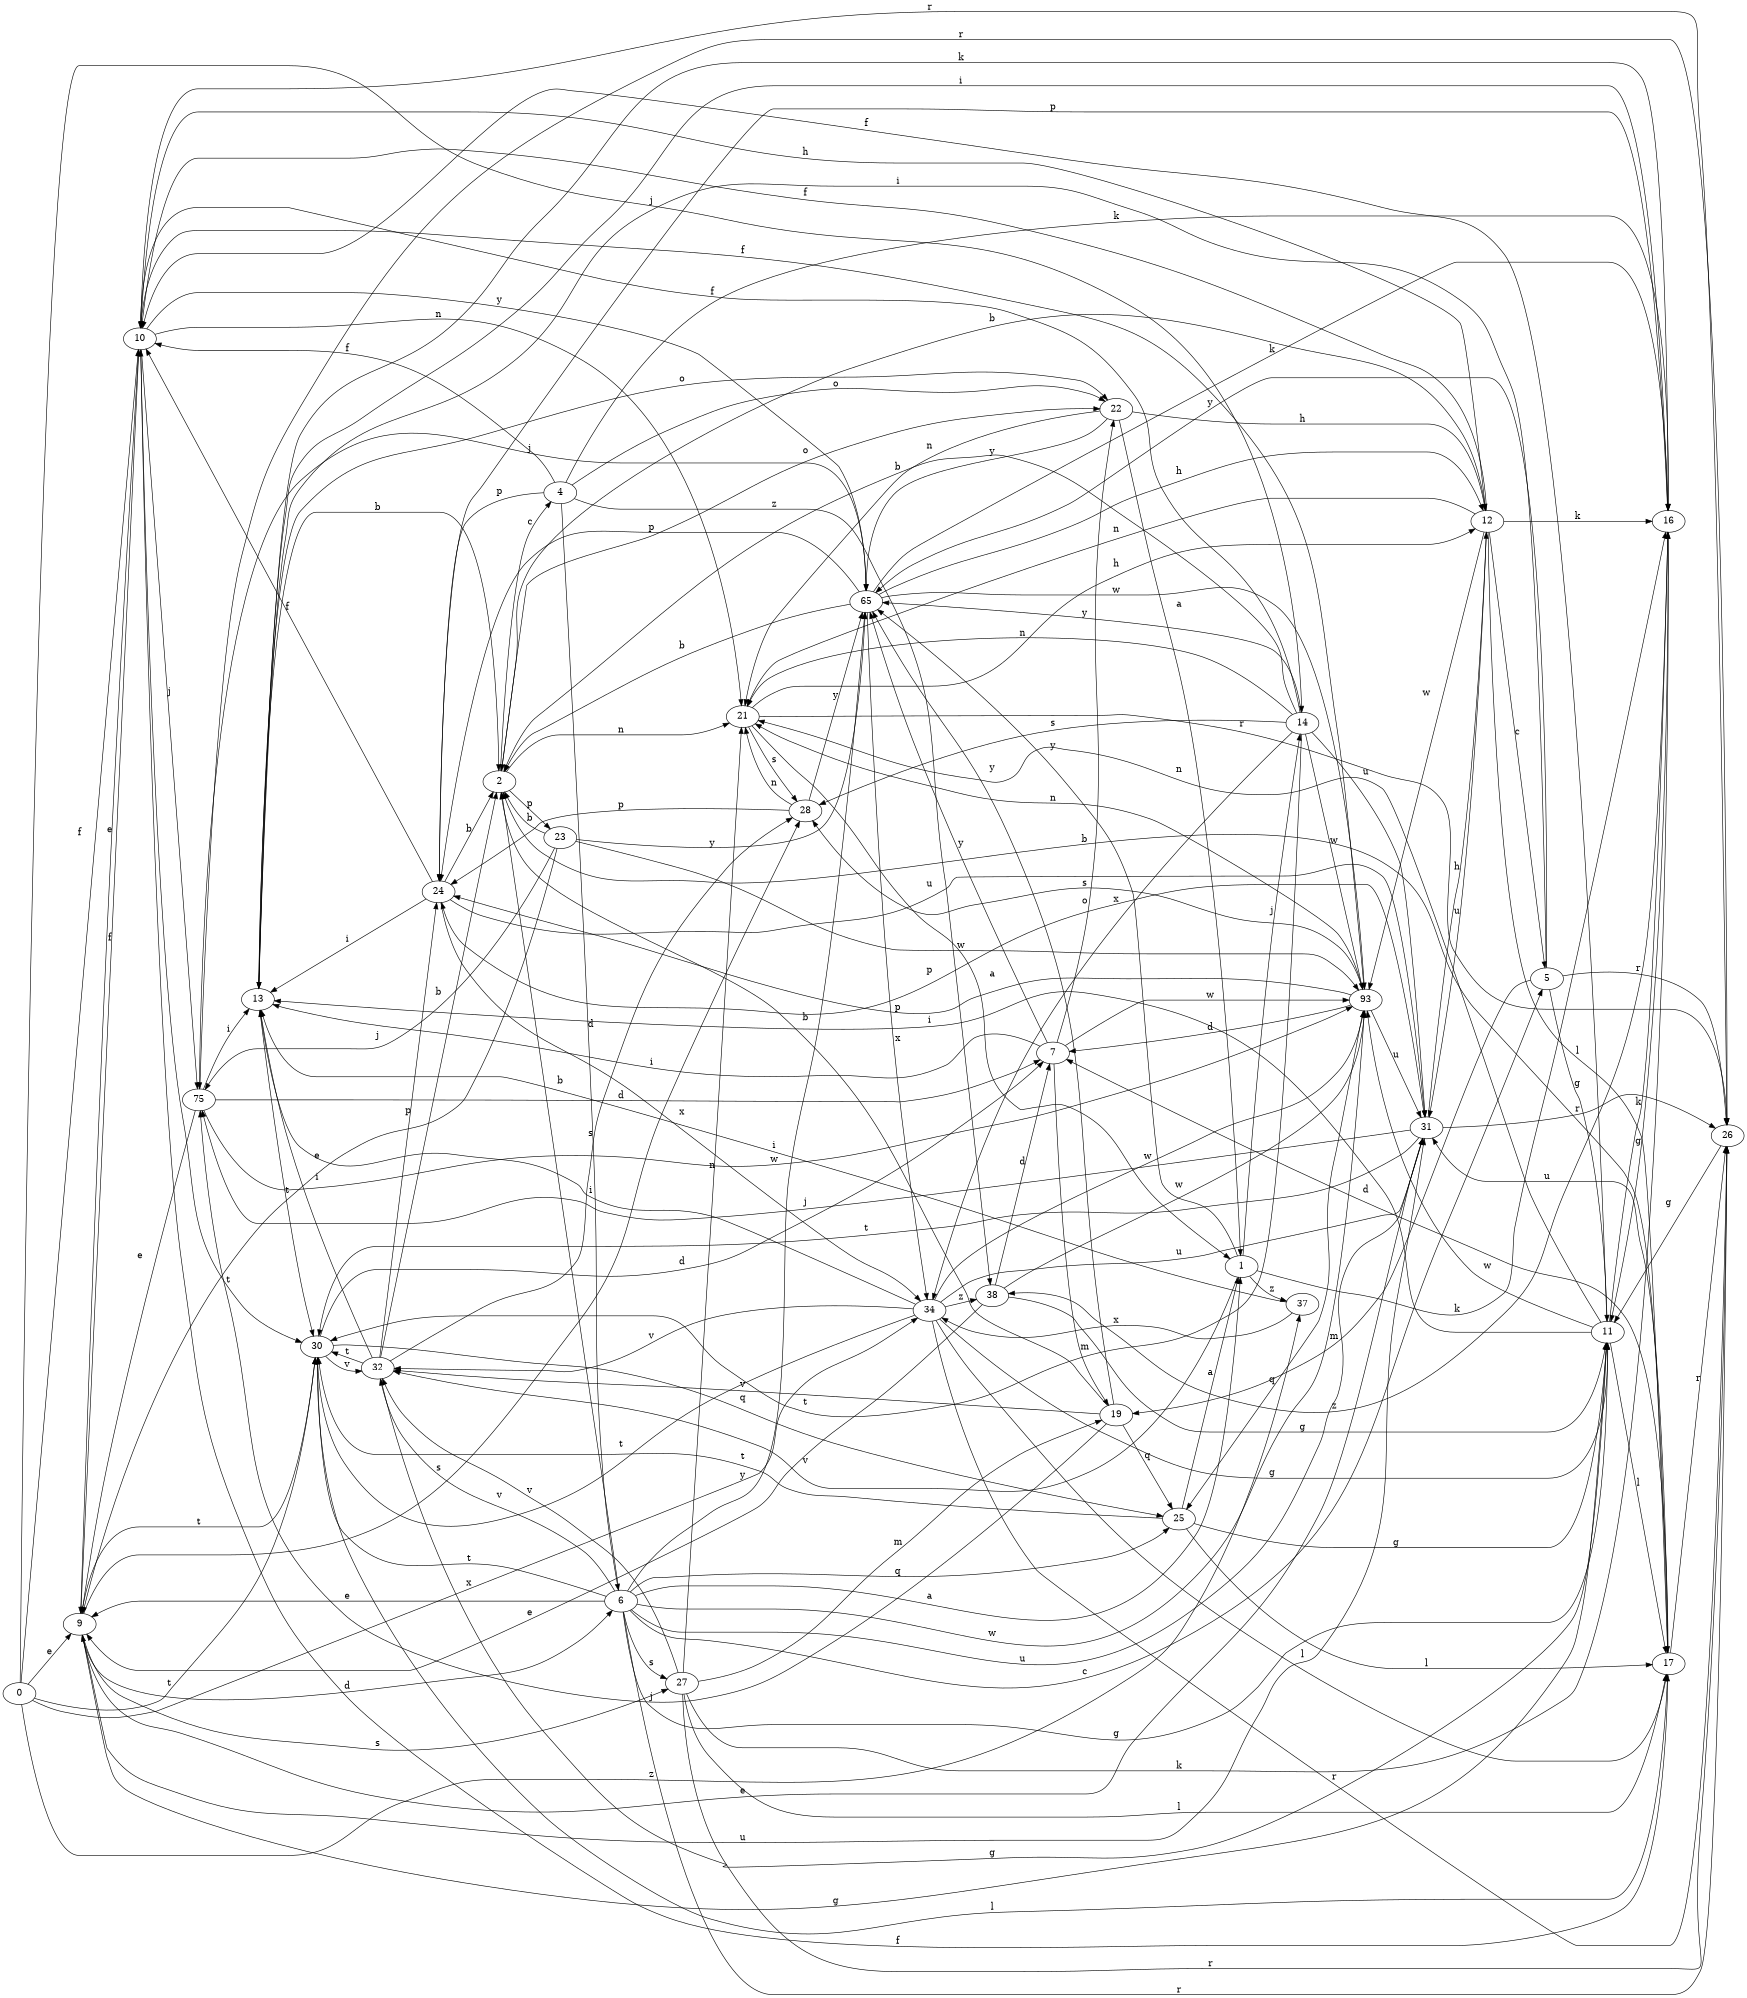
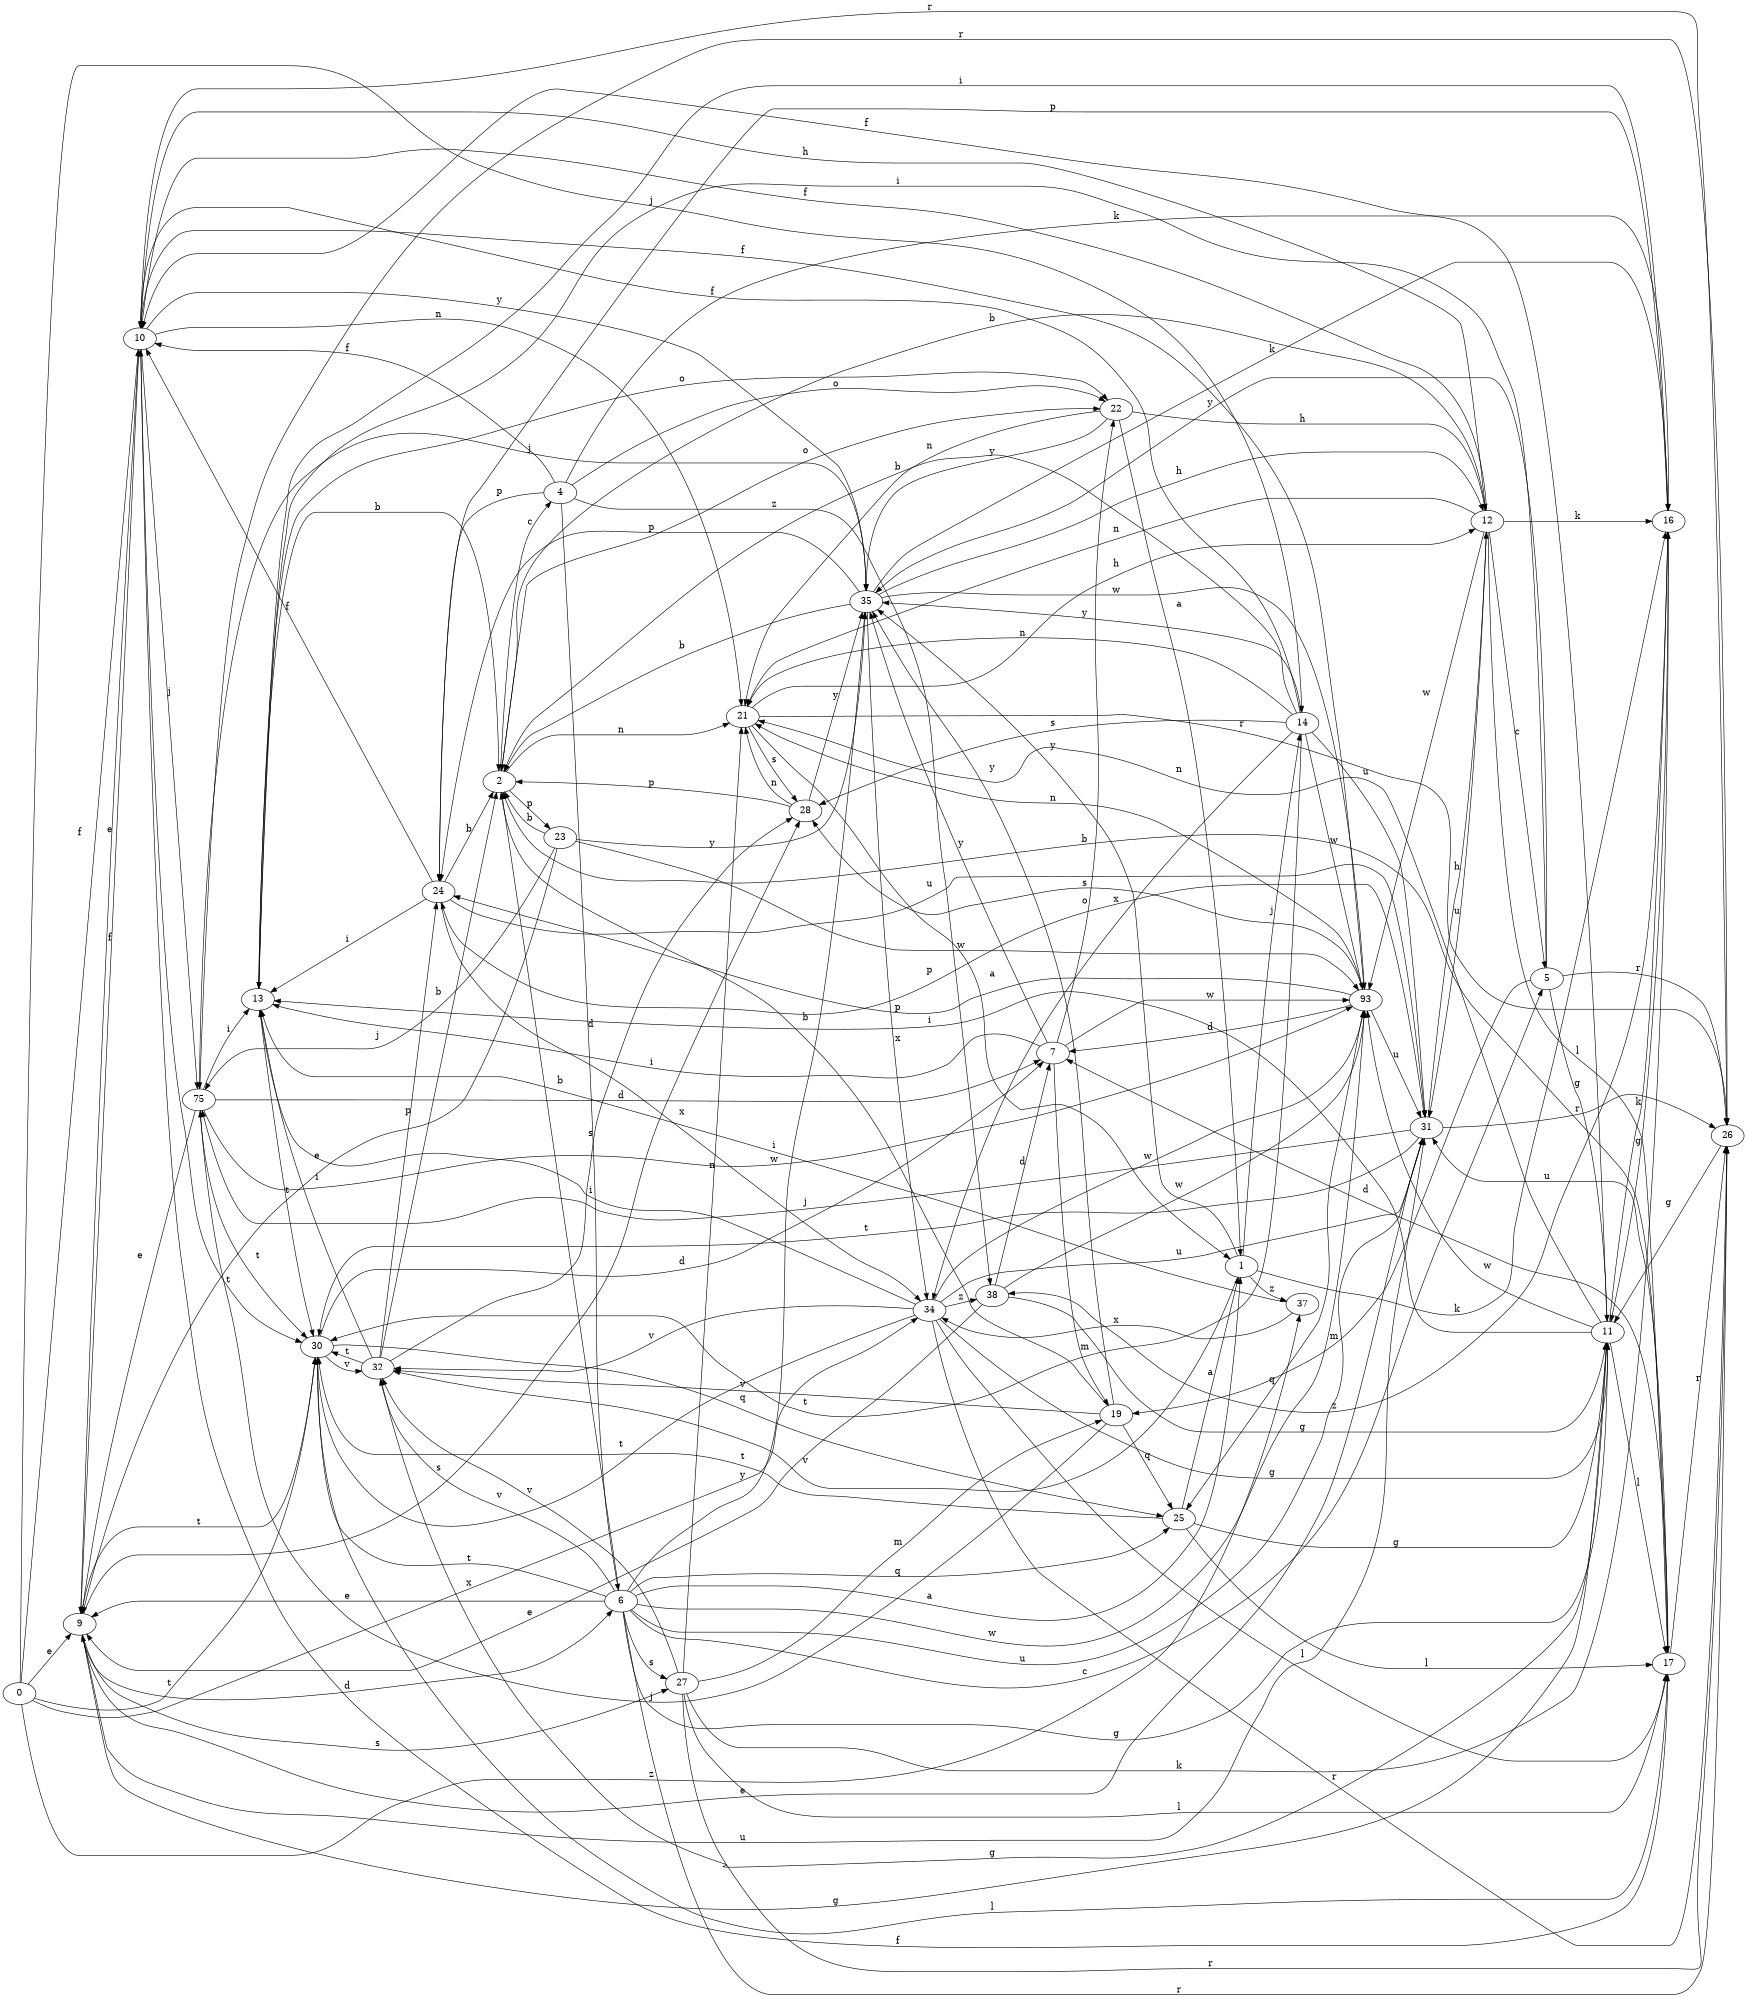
edge "13" -> "16": removed, label "k"
node "65": label "65" -> "35"
edge "28" -> "24": now "28" -> "2"
edge "75" -> "30": added, label "t"
